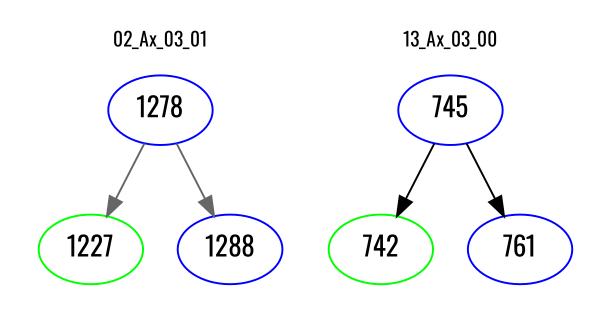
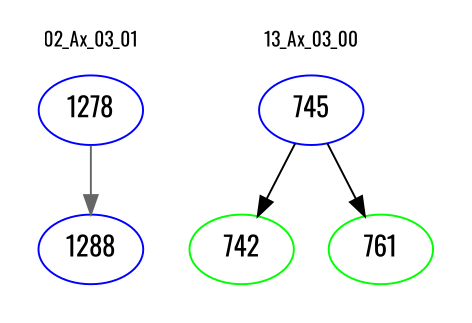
node "1227": removed
node "761": color blue -> green
